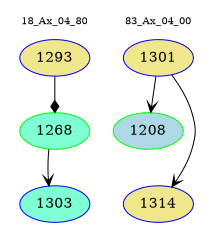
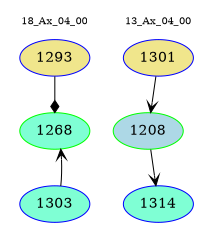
cluster "18_Ax_04_80": label "18_Ax_04_80" -> "18_Ax_04_00"
cluster "83_Ax_04_00": label "83_Ax_04_00" -> "13_Ax_04_00"
edge "1301" -> "1314": now "1208" -> "1314"
edge "1268" -> "1303": reversed
node "1314": fillcolor khaki -> aquamarine
